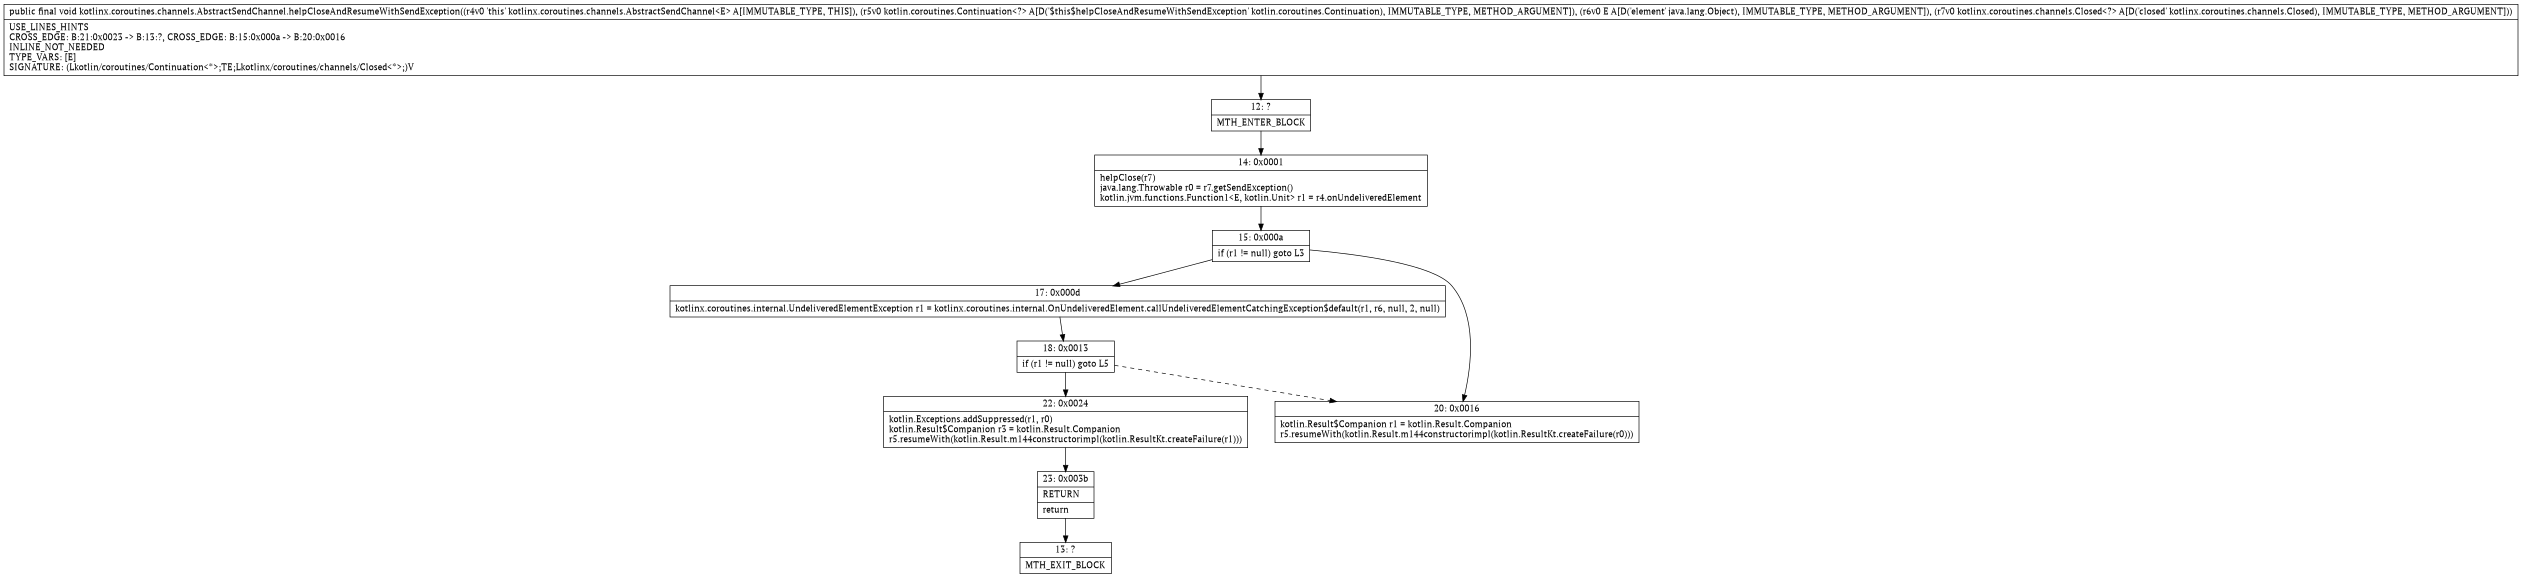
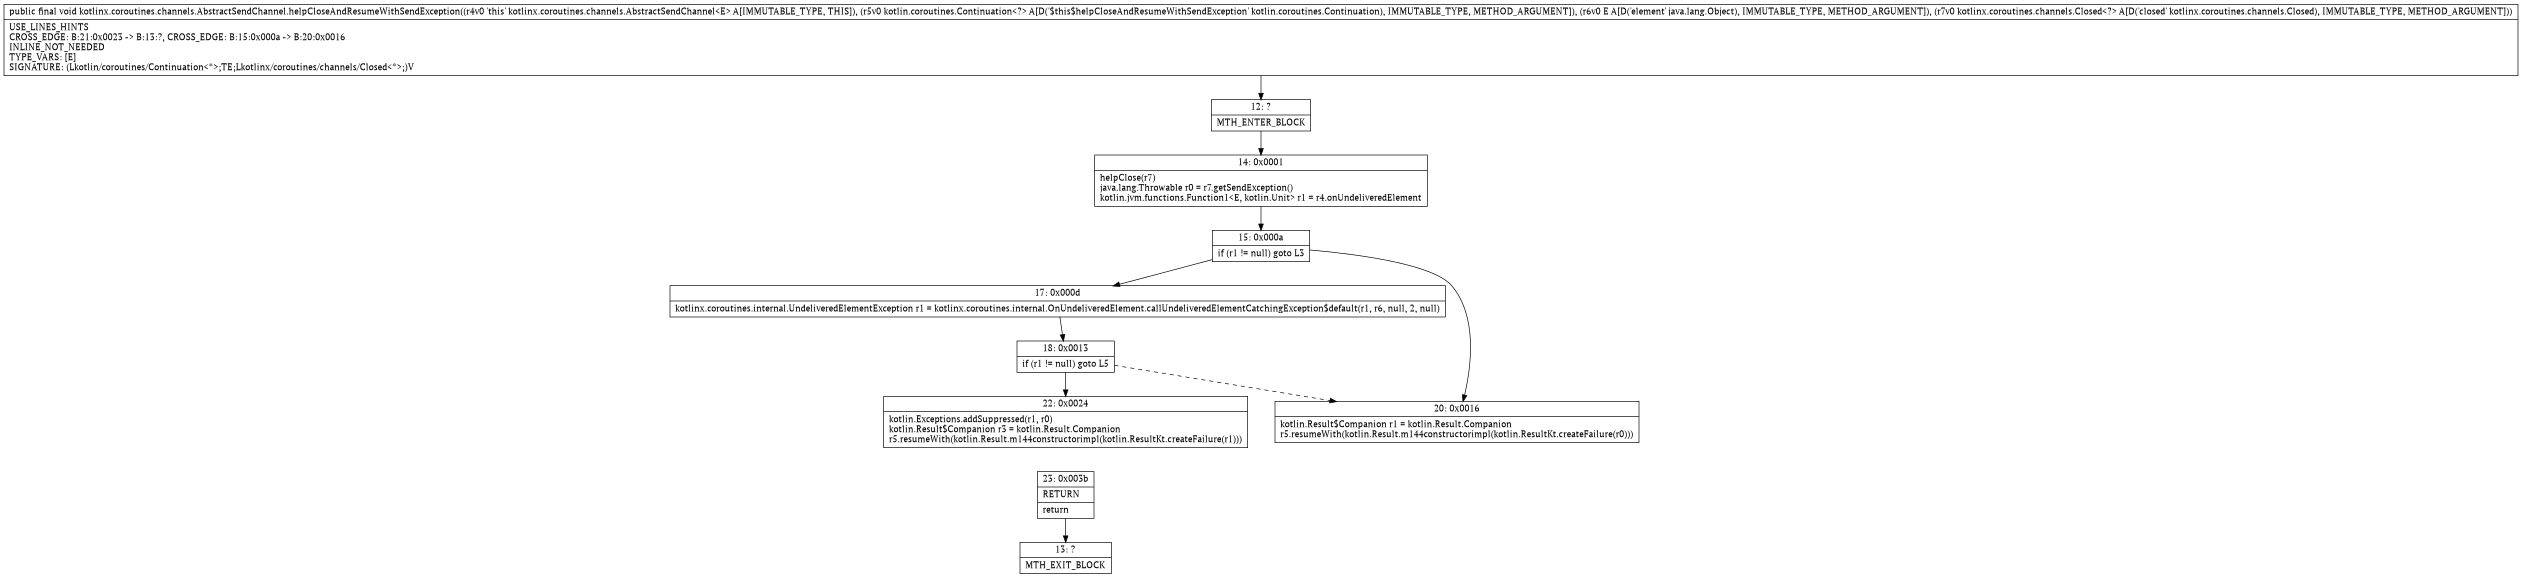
edge "22: 0x0024" -> "23: 0x003b": removed
